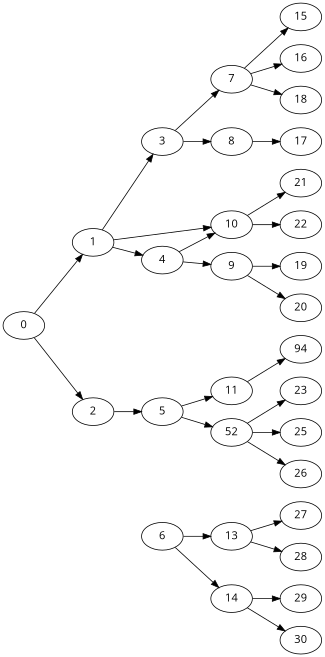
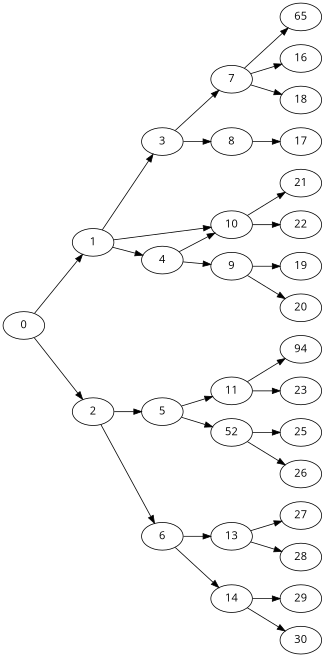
node "15": label "15" -> "65"
edge "52" -> "23": now "11" -> "23"
edge "2" -> "6": added
